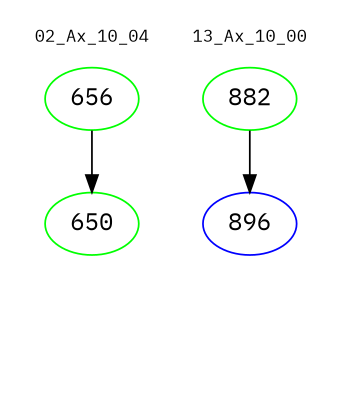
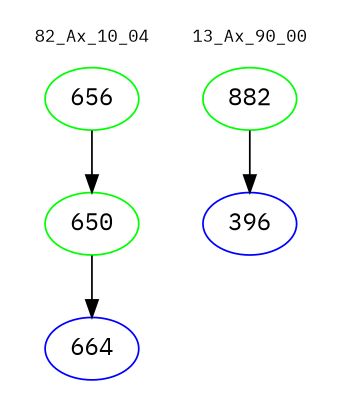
cluster "02_Ax_10_04": label "02_Ax_10_04" -> "82_Ax_10_04"
cluster "13_Ax_10_00": label "13_Ax_10_00" -> "13_Ax_90_00"
node "896": label "896" -> "396"
node "664": added
